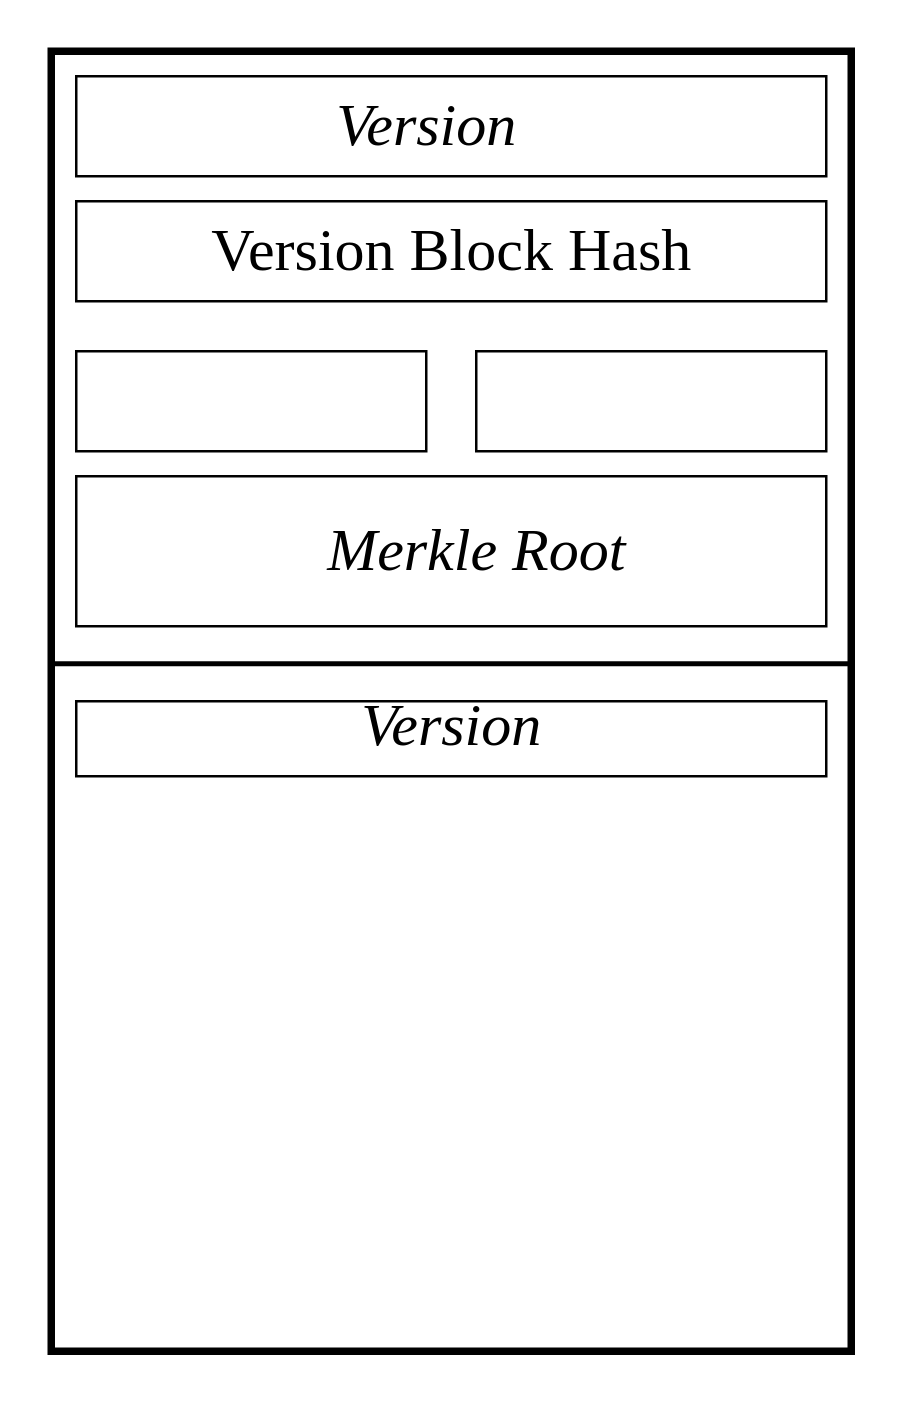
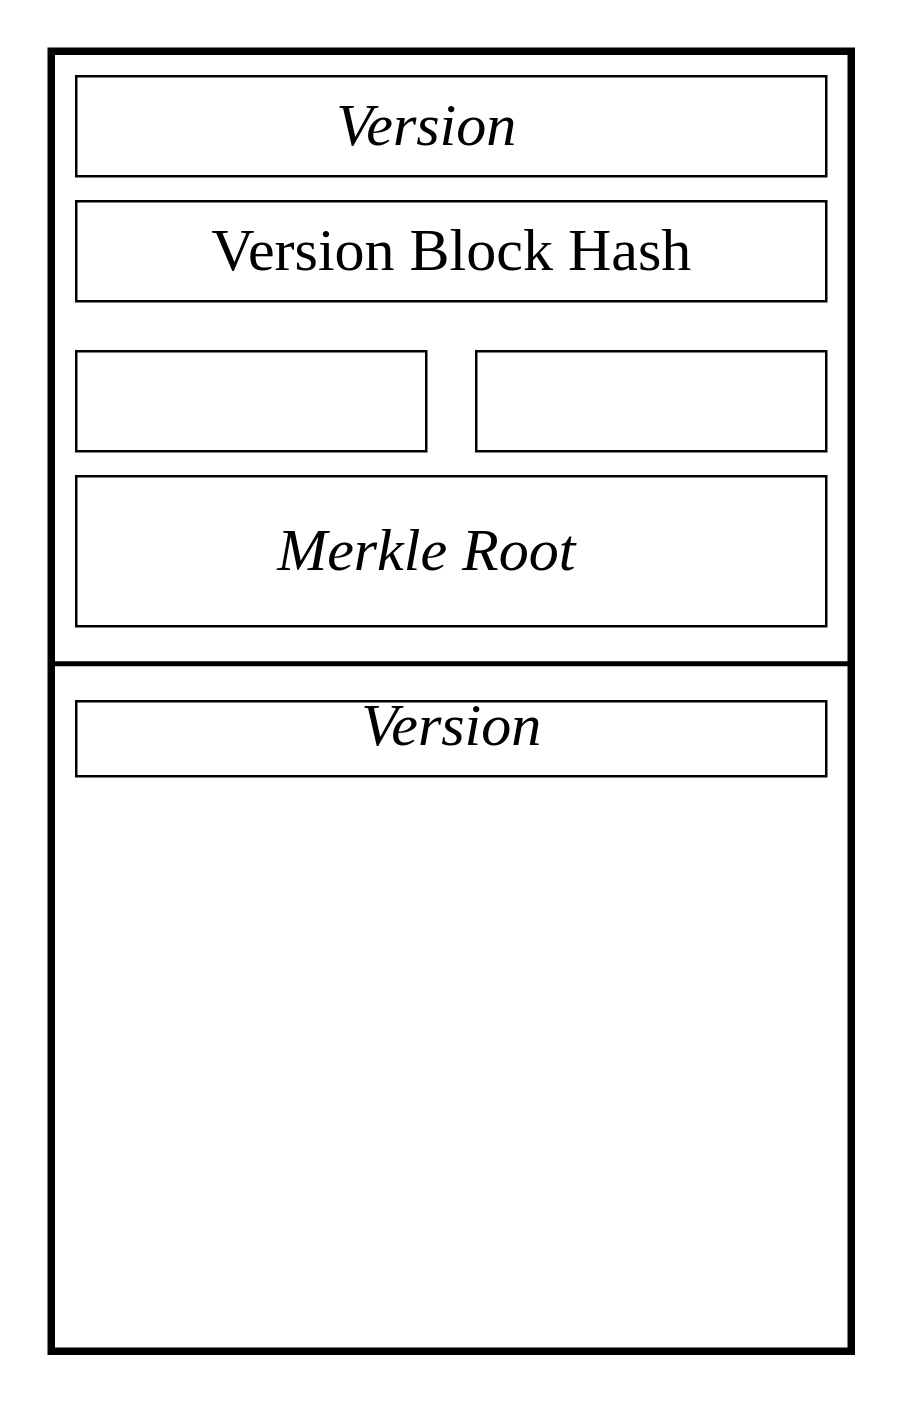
node "Merkle Root": moved (476, 551) -> (426, 551)
